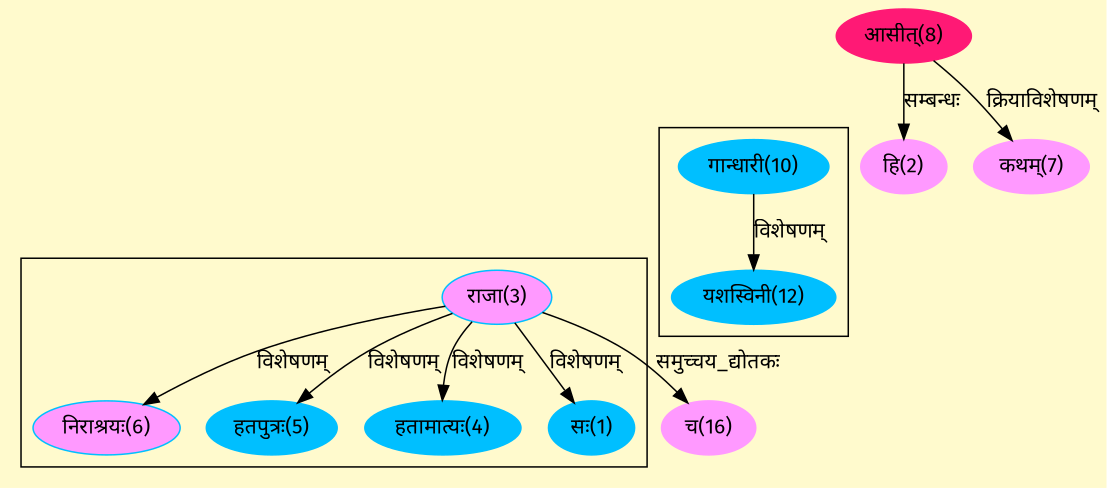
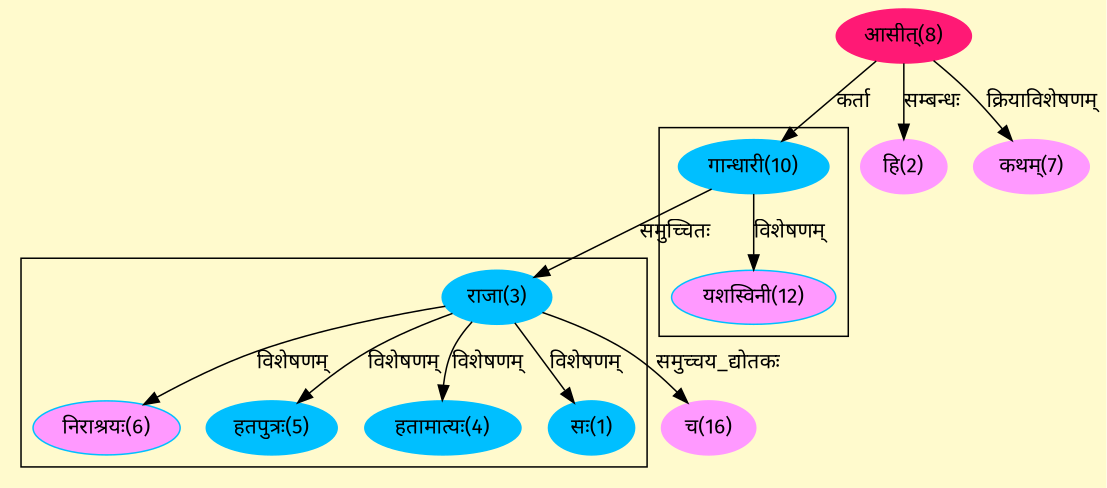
edge "आसीत्(8)" -> "गान्धारी(10)": added, label "कर्ता"
edge "गान्धारी(10)" -> "राजा(3)": added, label "समुच्चितः"
node "राजा(3)": fillcolor #ff99ff -> #00bfff
node "यशस्विनी(12)": fillcolor #00bfff -> #ff99ff
